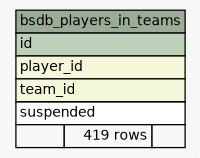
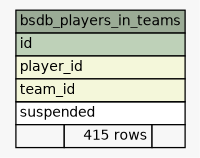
node "bsdb_players_in_teams": text "419 rows" -> "415 rows"
